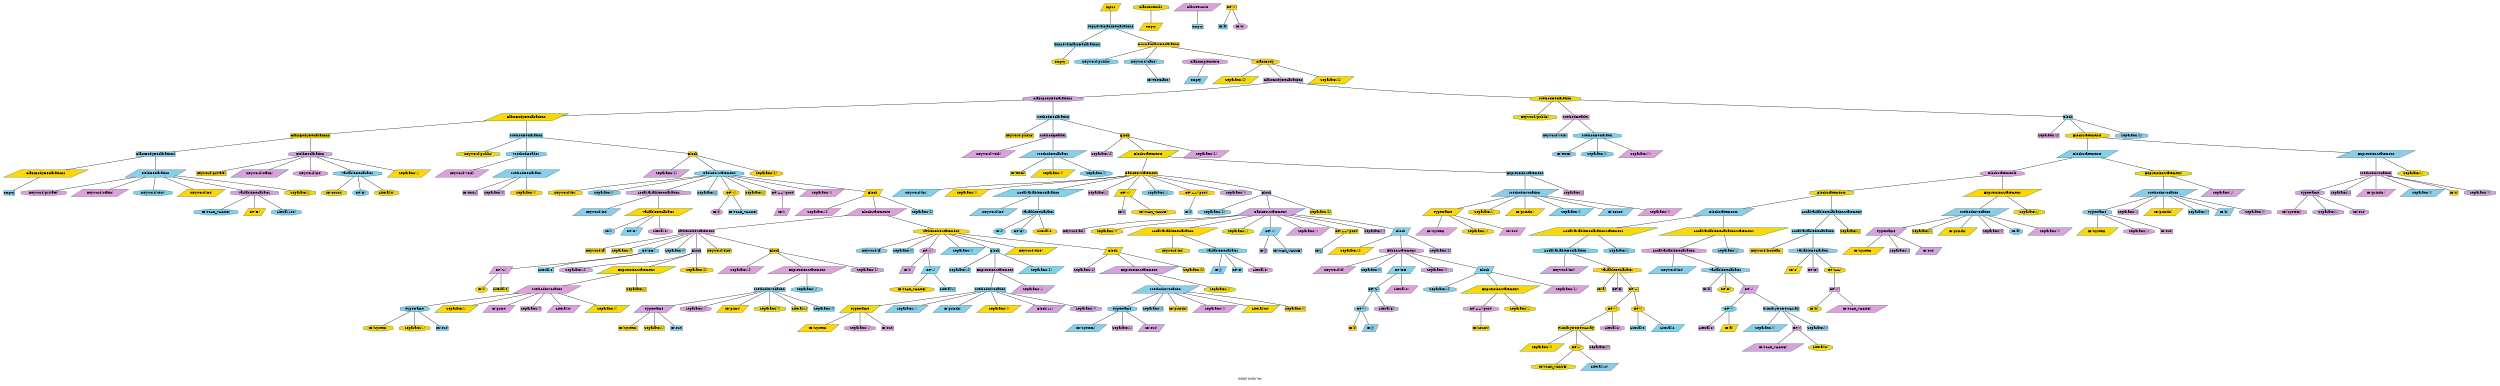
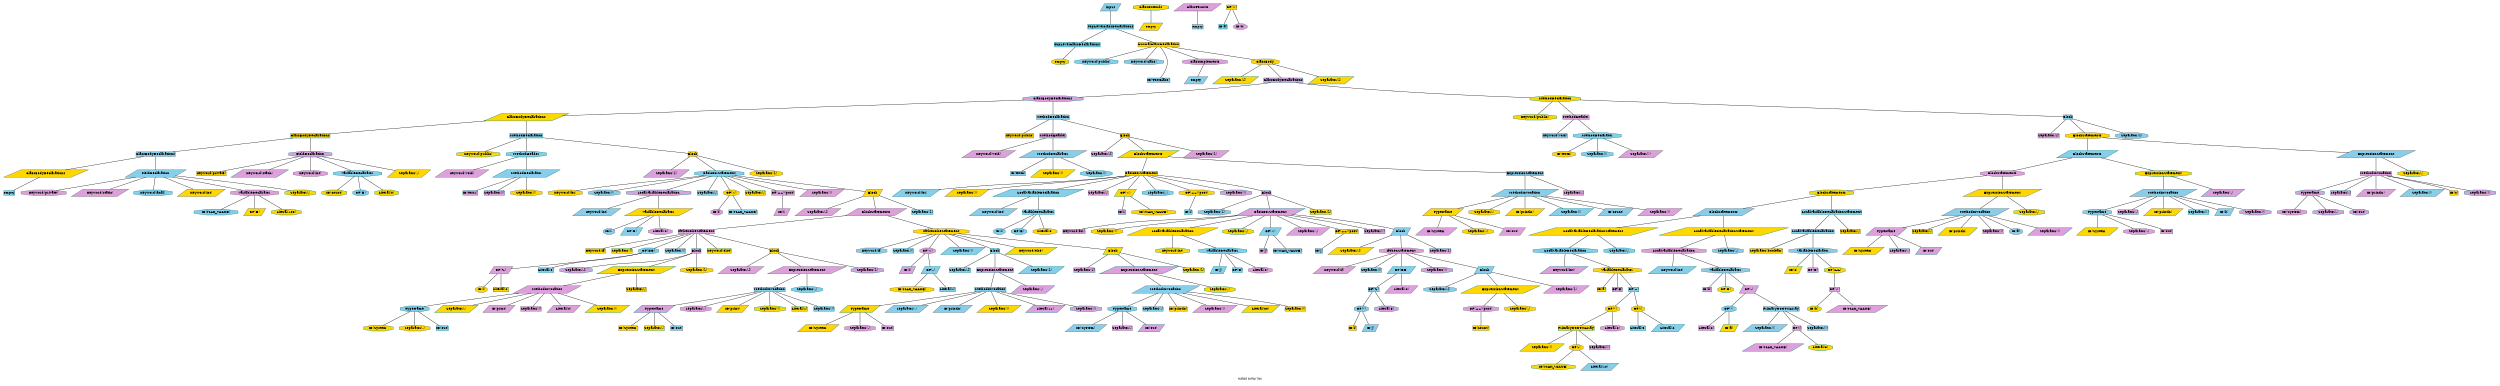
node "input": fillcolor gold -> skyblue
edge "NormalClassDeclaration" -- "ClassImplements": added
edge "Keyword(class)" -- "ID(TestClass)": now "NormalClassDeclaration" -- "ID(TestClass)"
node "ID(test5)": fillcolor skyblue -> gold
node "ID(test3)": fillcolor gold -> skyblue
node "Keyword(test)": label "Keyword(test)" -> "Keyword(final)"
node "Literal(100)": fillcolor skyblue -> gold
node "Keyword(boolean)": label "Keyword(boolean)" -> "Separator(boolean)"
node "OP(+)": fillcolor gold -> skyblue
node "Block(11)": label "Block(11)" -> "Literal(11)"
